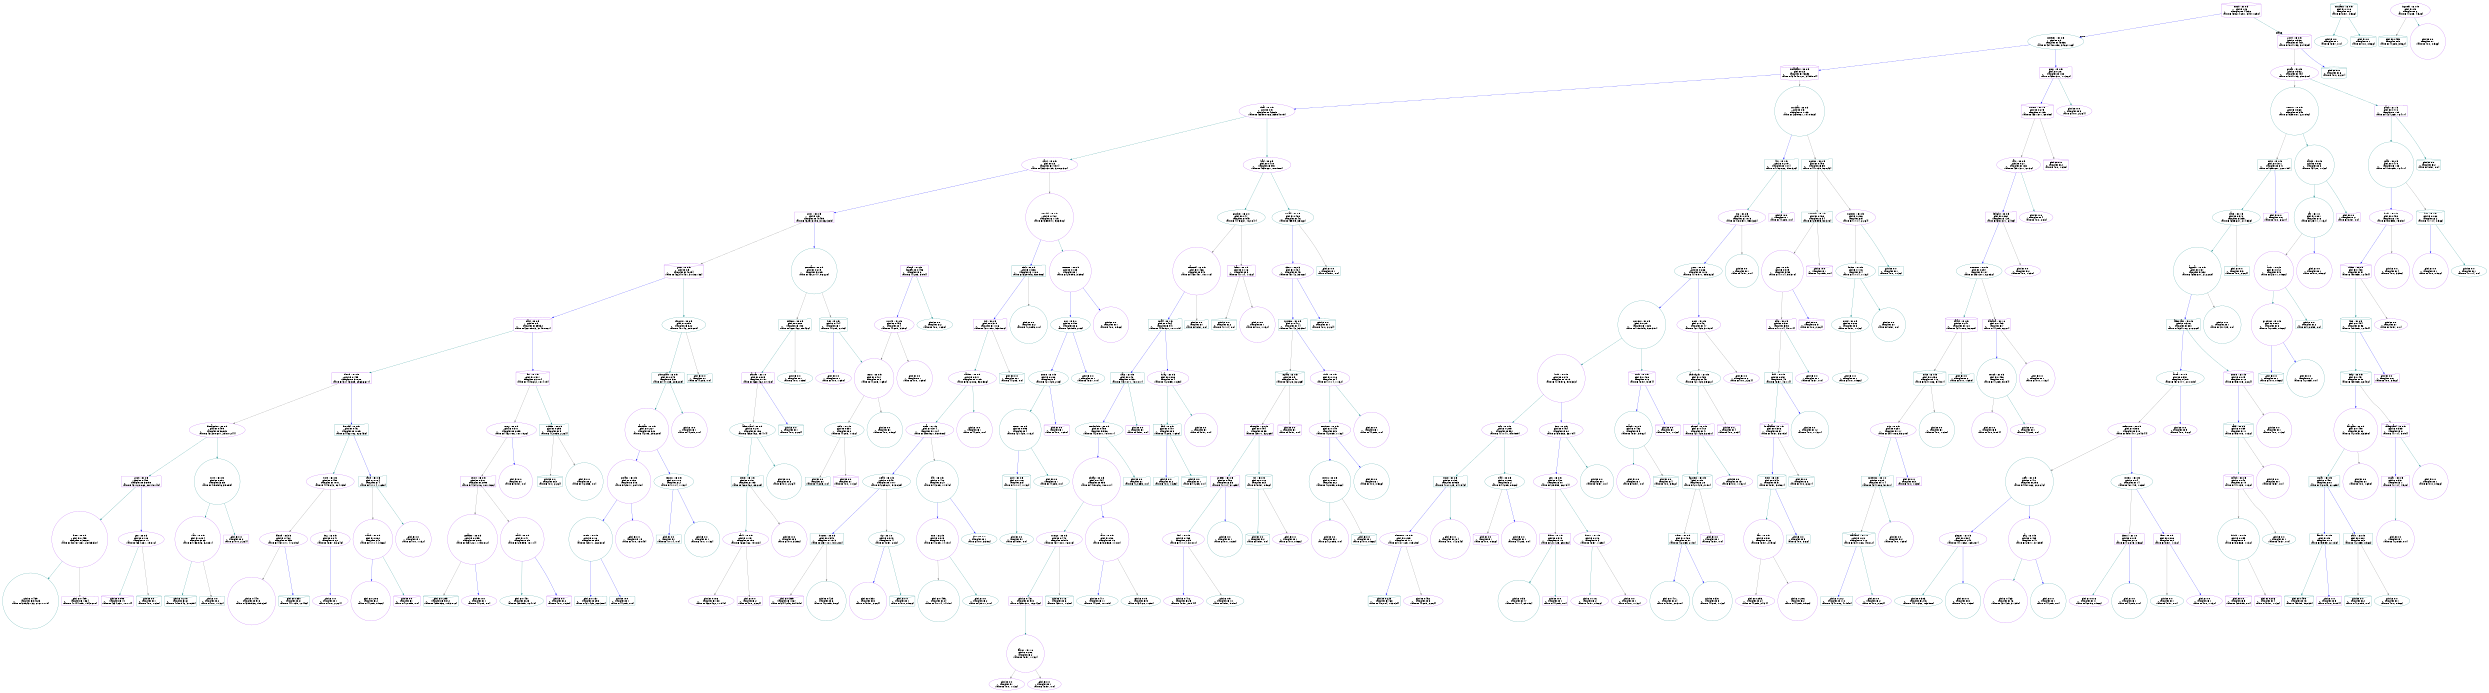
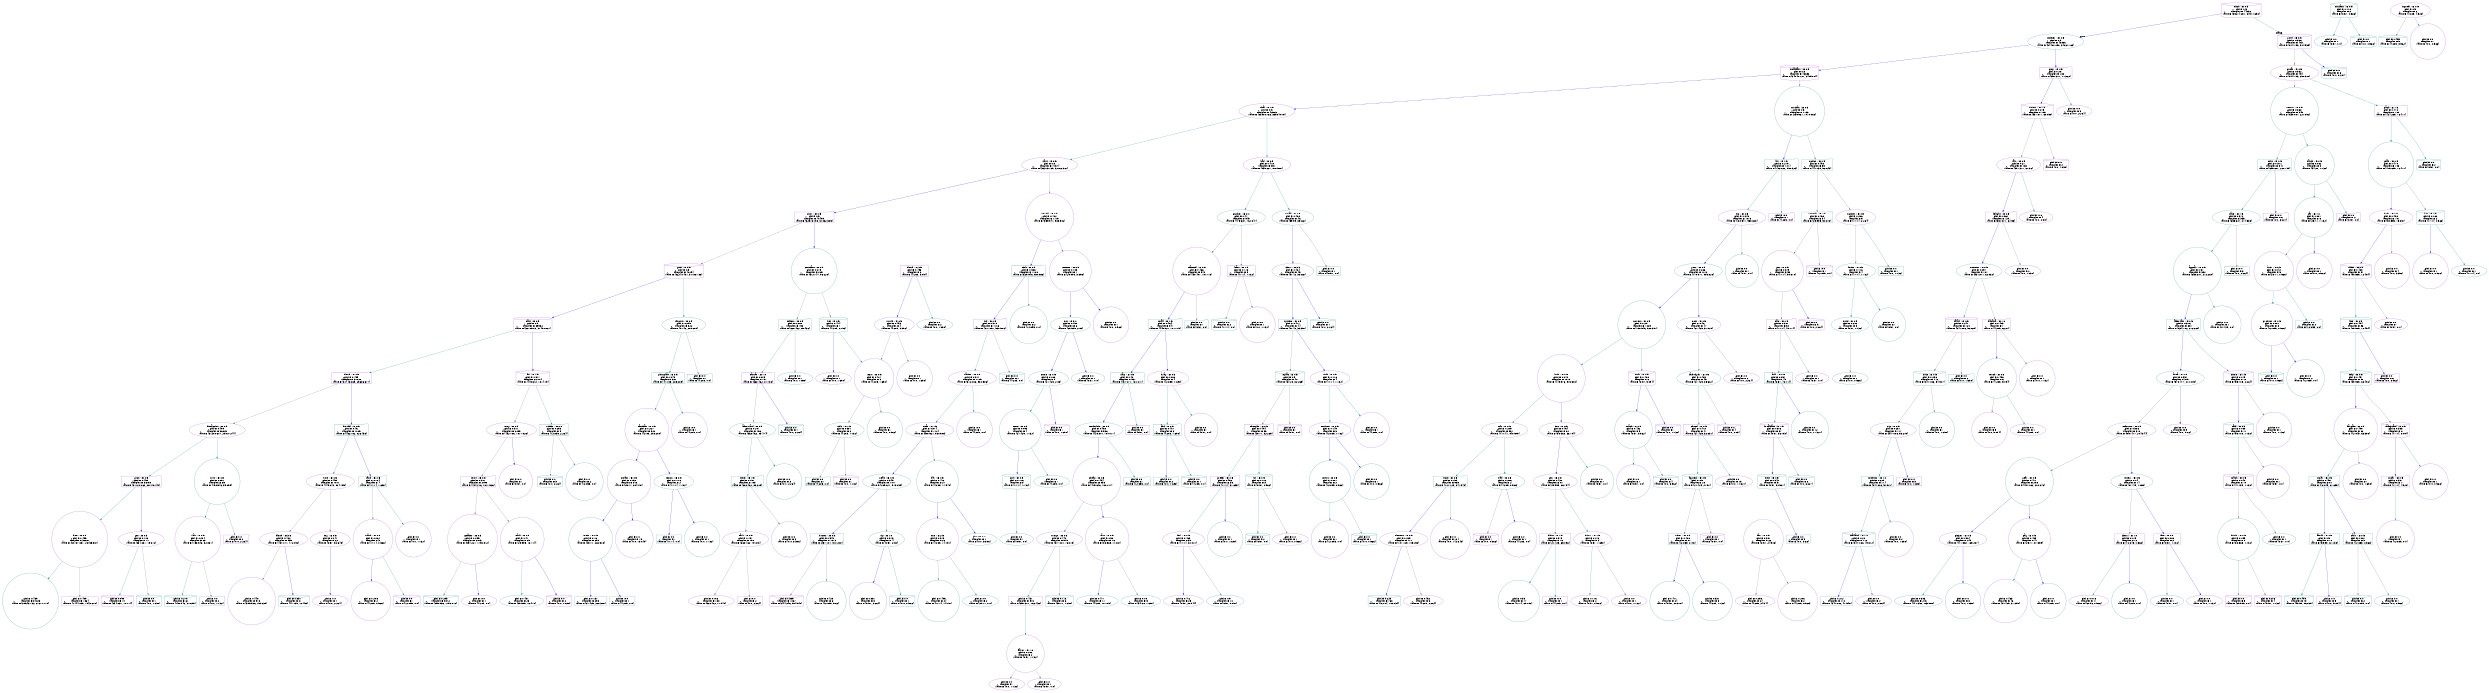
node "blend <= 0.5 appear = 0.496 samples = 6 value = [4.285, 5.094]": label "blend <= 0.5 appear = 0.496 samples = 6 value = [4.285, 5.094]" -> "blend <= 0.5 gini = 0.496 samples = 6 value = [4.285, 5.094]"
edge "best <= 0.5 gini = 0.342 samples = 31 value = [8.57, 30.567]" -> "fan <= 0.5 gini = 0.381 samples = 26 value = [8.57, 24.906]": removed
